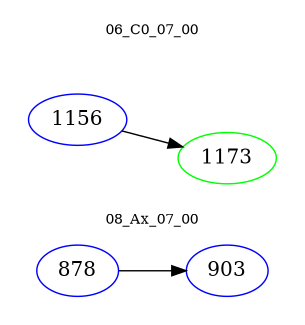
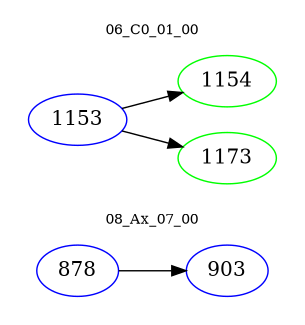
cluster "06_C0_07_00": label "06_C0_07_00" -> "06_C0_01_00"
node "1154": added
node "1156": label "1156" -> "1153"
